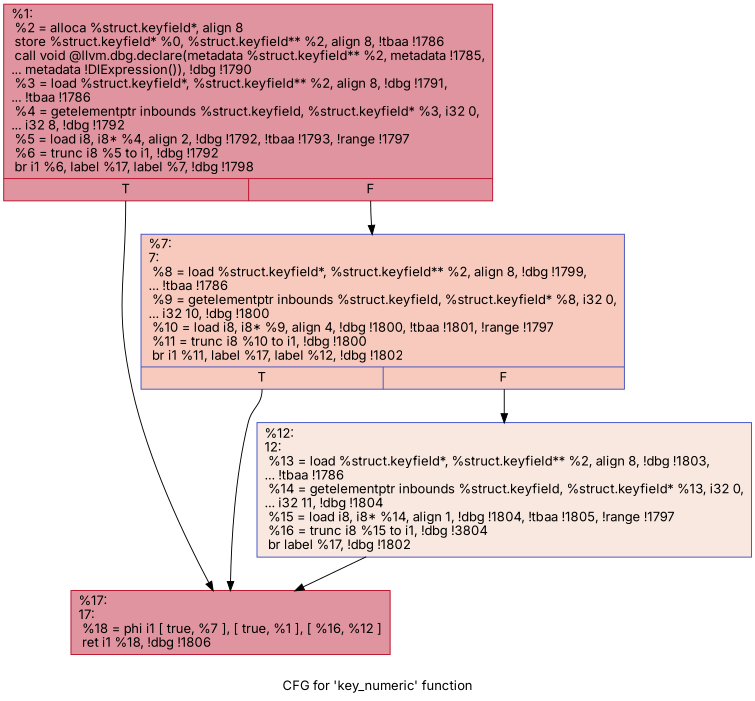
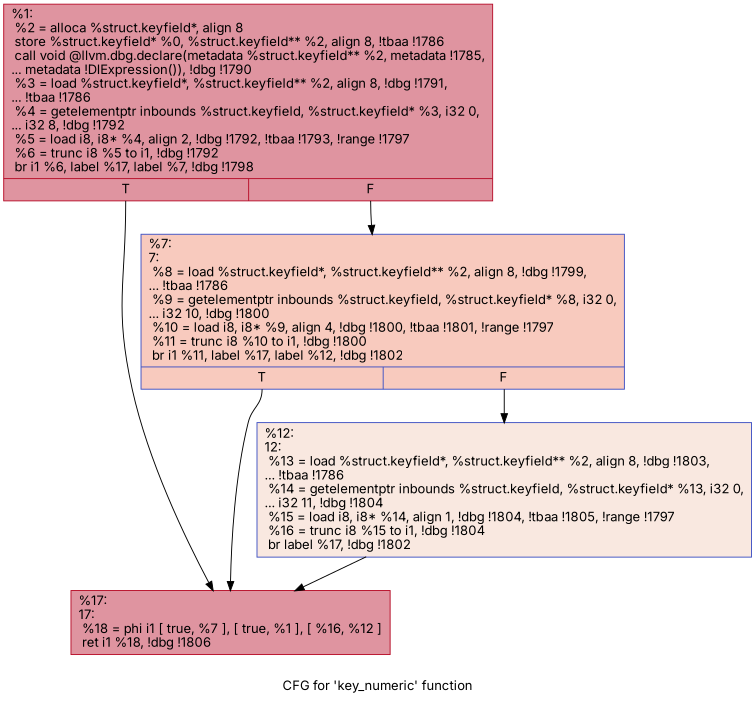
node "%12:": text "%16 = trunc i8 %15 to i1, !dbg !3804" -> "%16 = trunc i8 %15 to i1, !dbg !1804"
